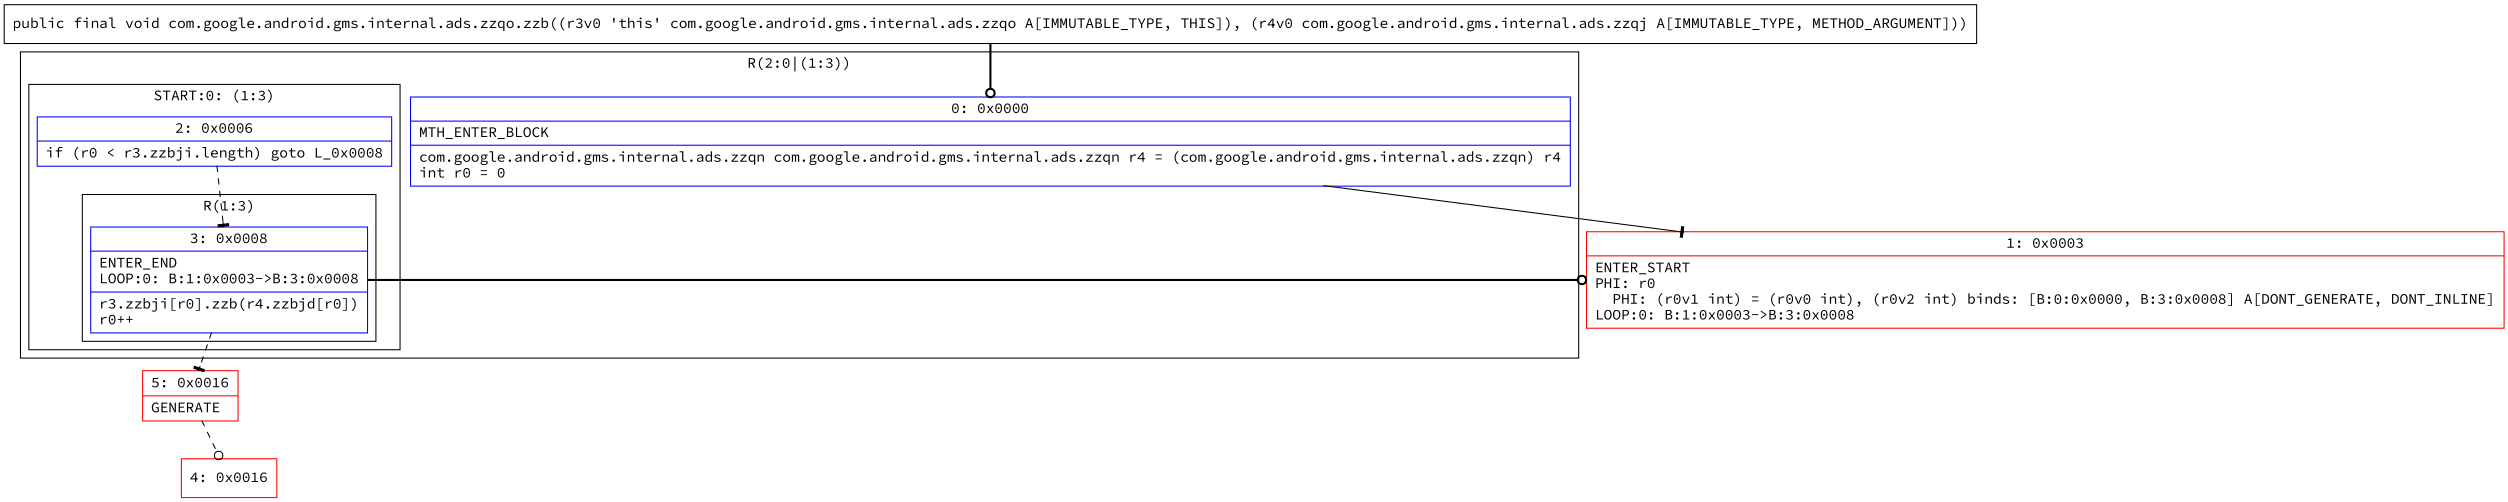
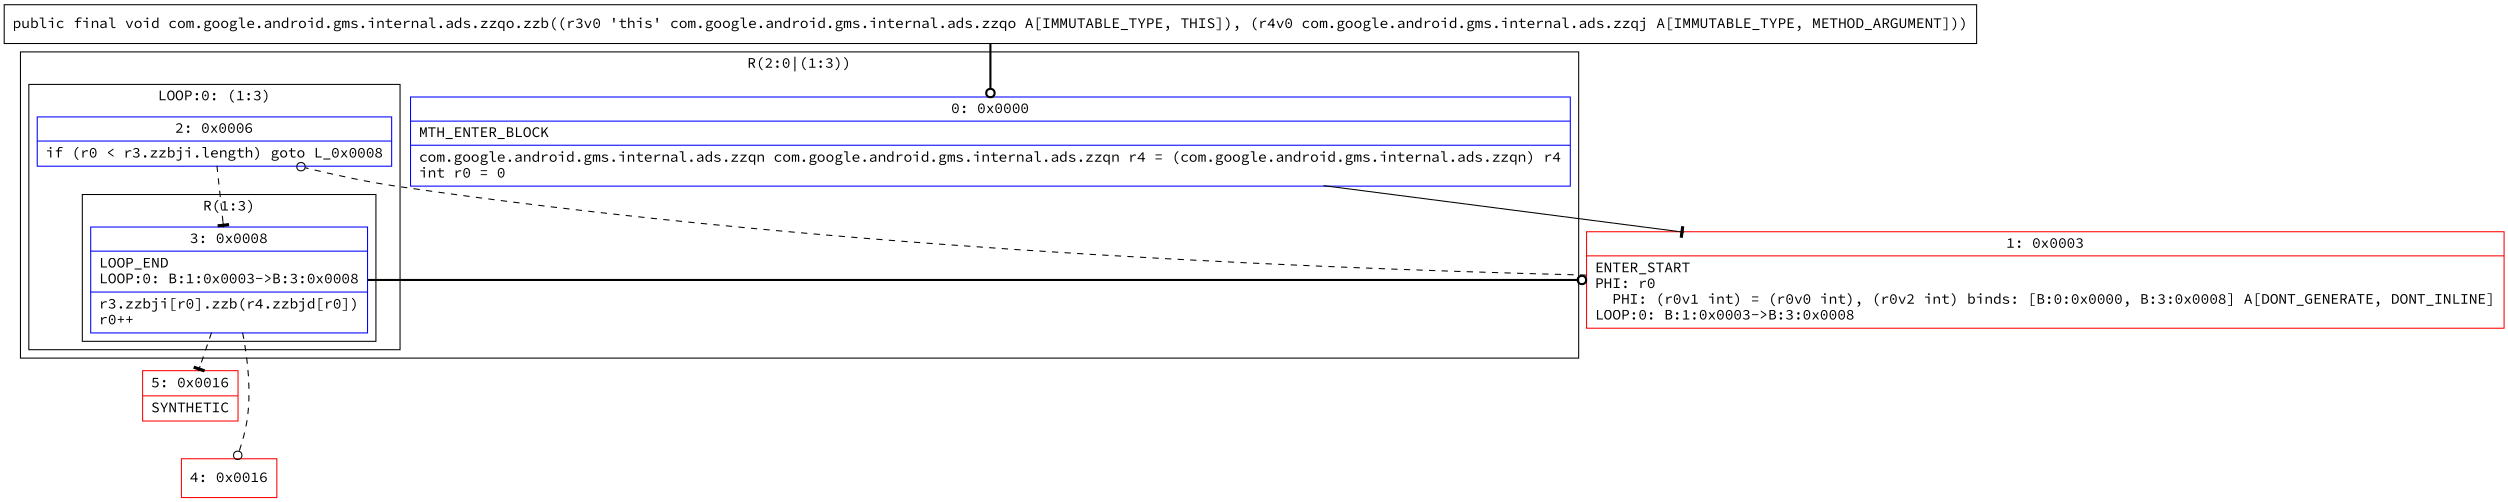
cluster "START:0: (1:3)": label "START:0: (1:3)" -> "LOOP:0: (1:3)"
edge "1: 0x0003" -> "2: 0x0006": added
node "3: 0x0008": text "ENTER_END" -> "LOOP_END"
node "5: 0x0016": text "GENERATE" -> "SYNTHETIC"
edge "5: 0x0016" -> "4: 0x0016": now "3: 0x0008" -> "4: 0x0016"
